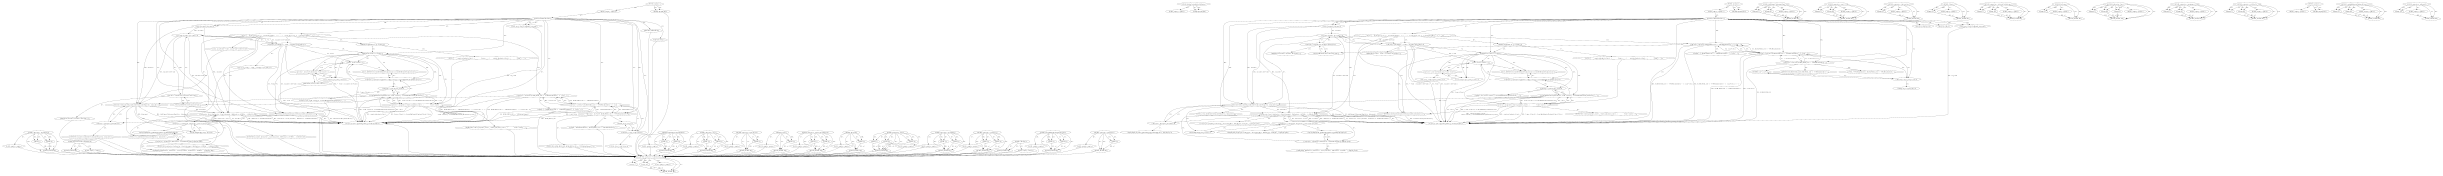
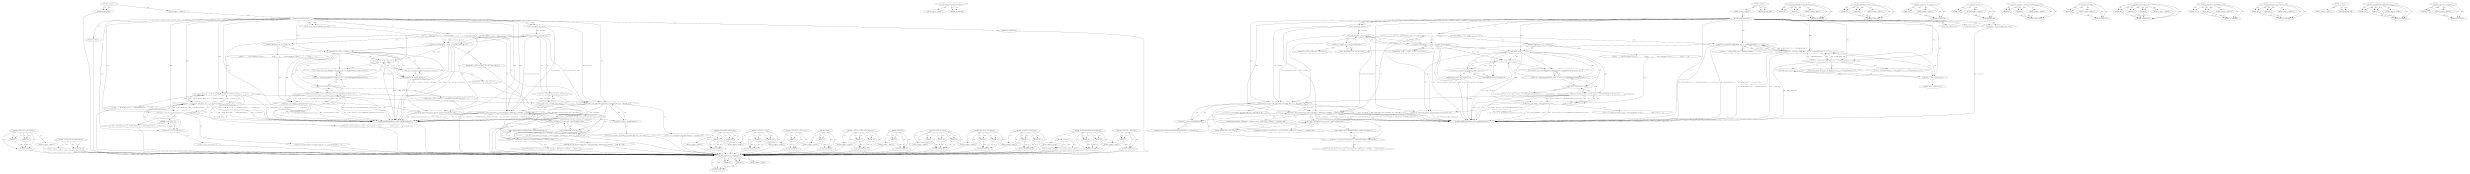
node "<(LOCAL,LocalFrame* frame: LocalFrame*)<SUB>74</SUB>>": removed
